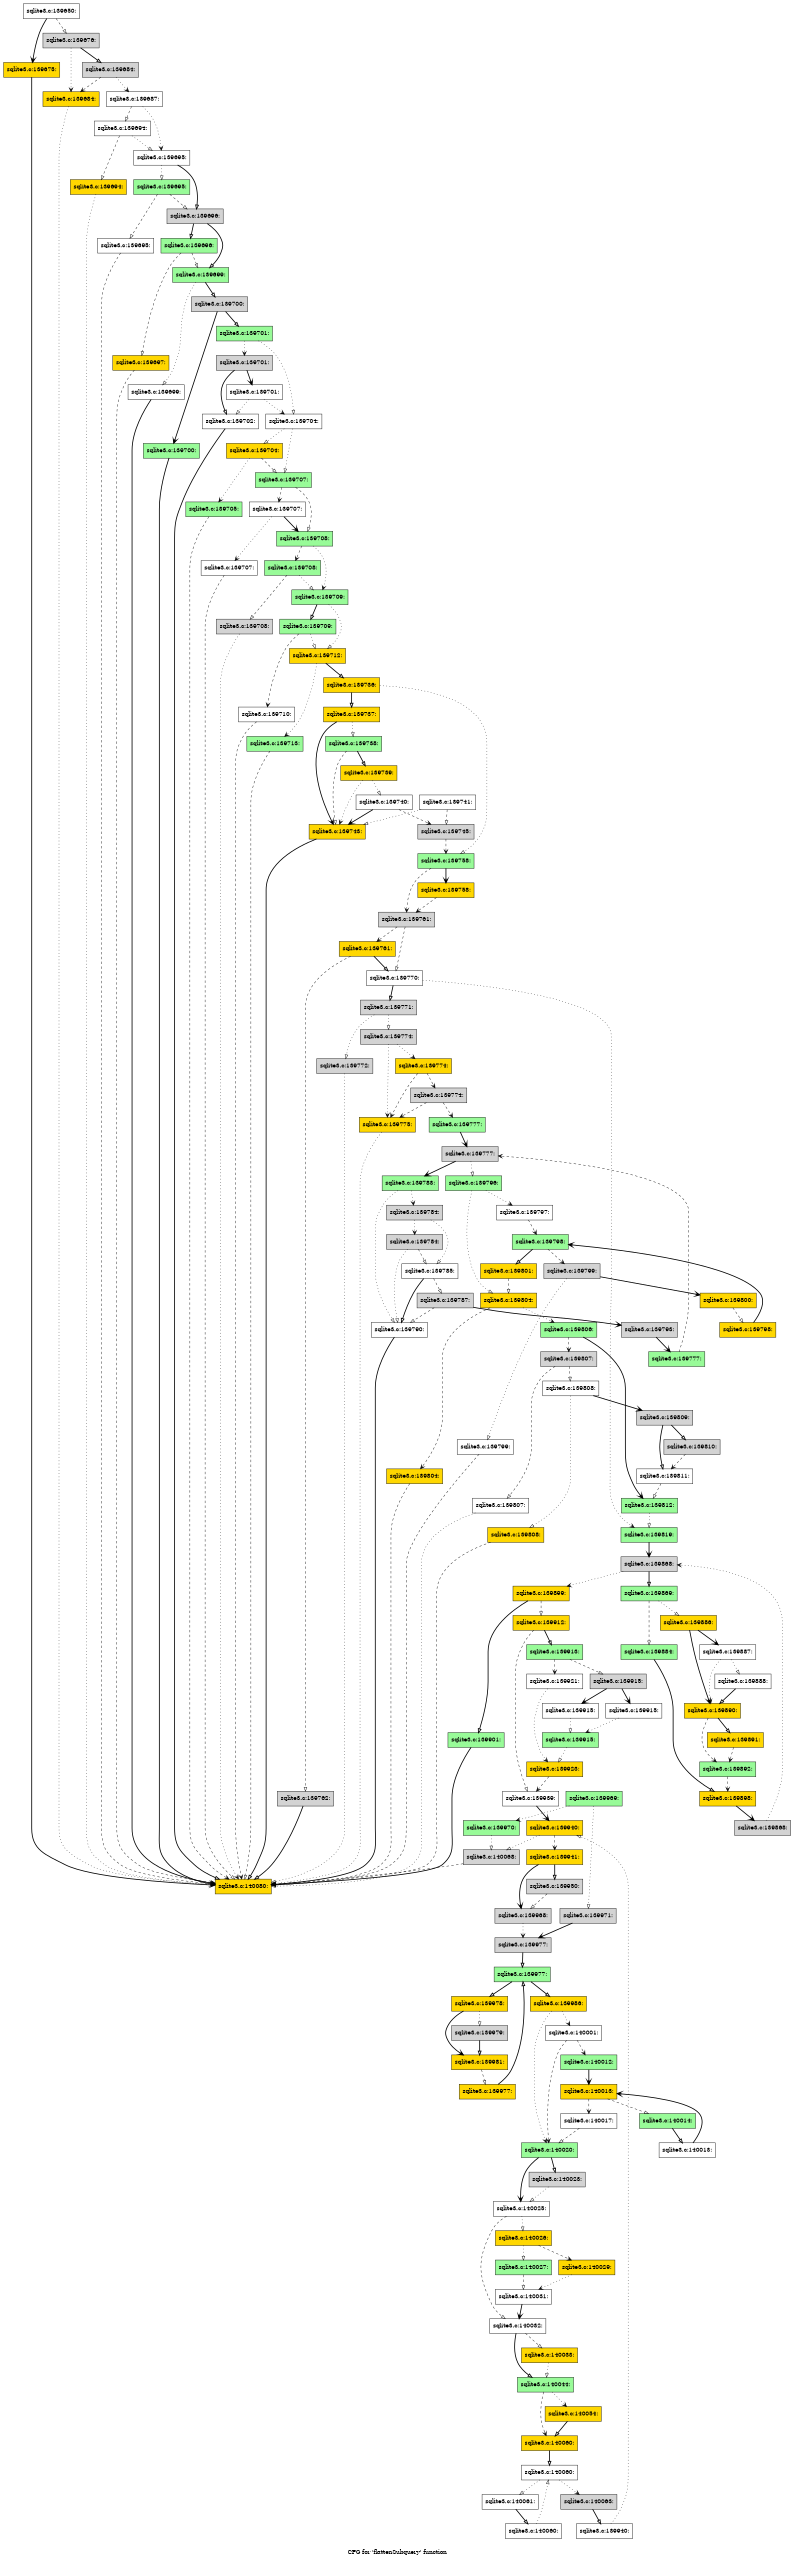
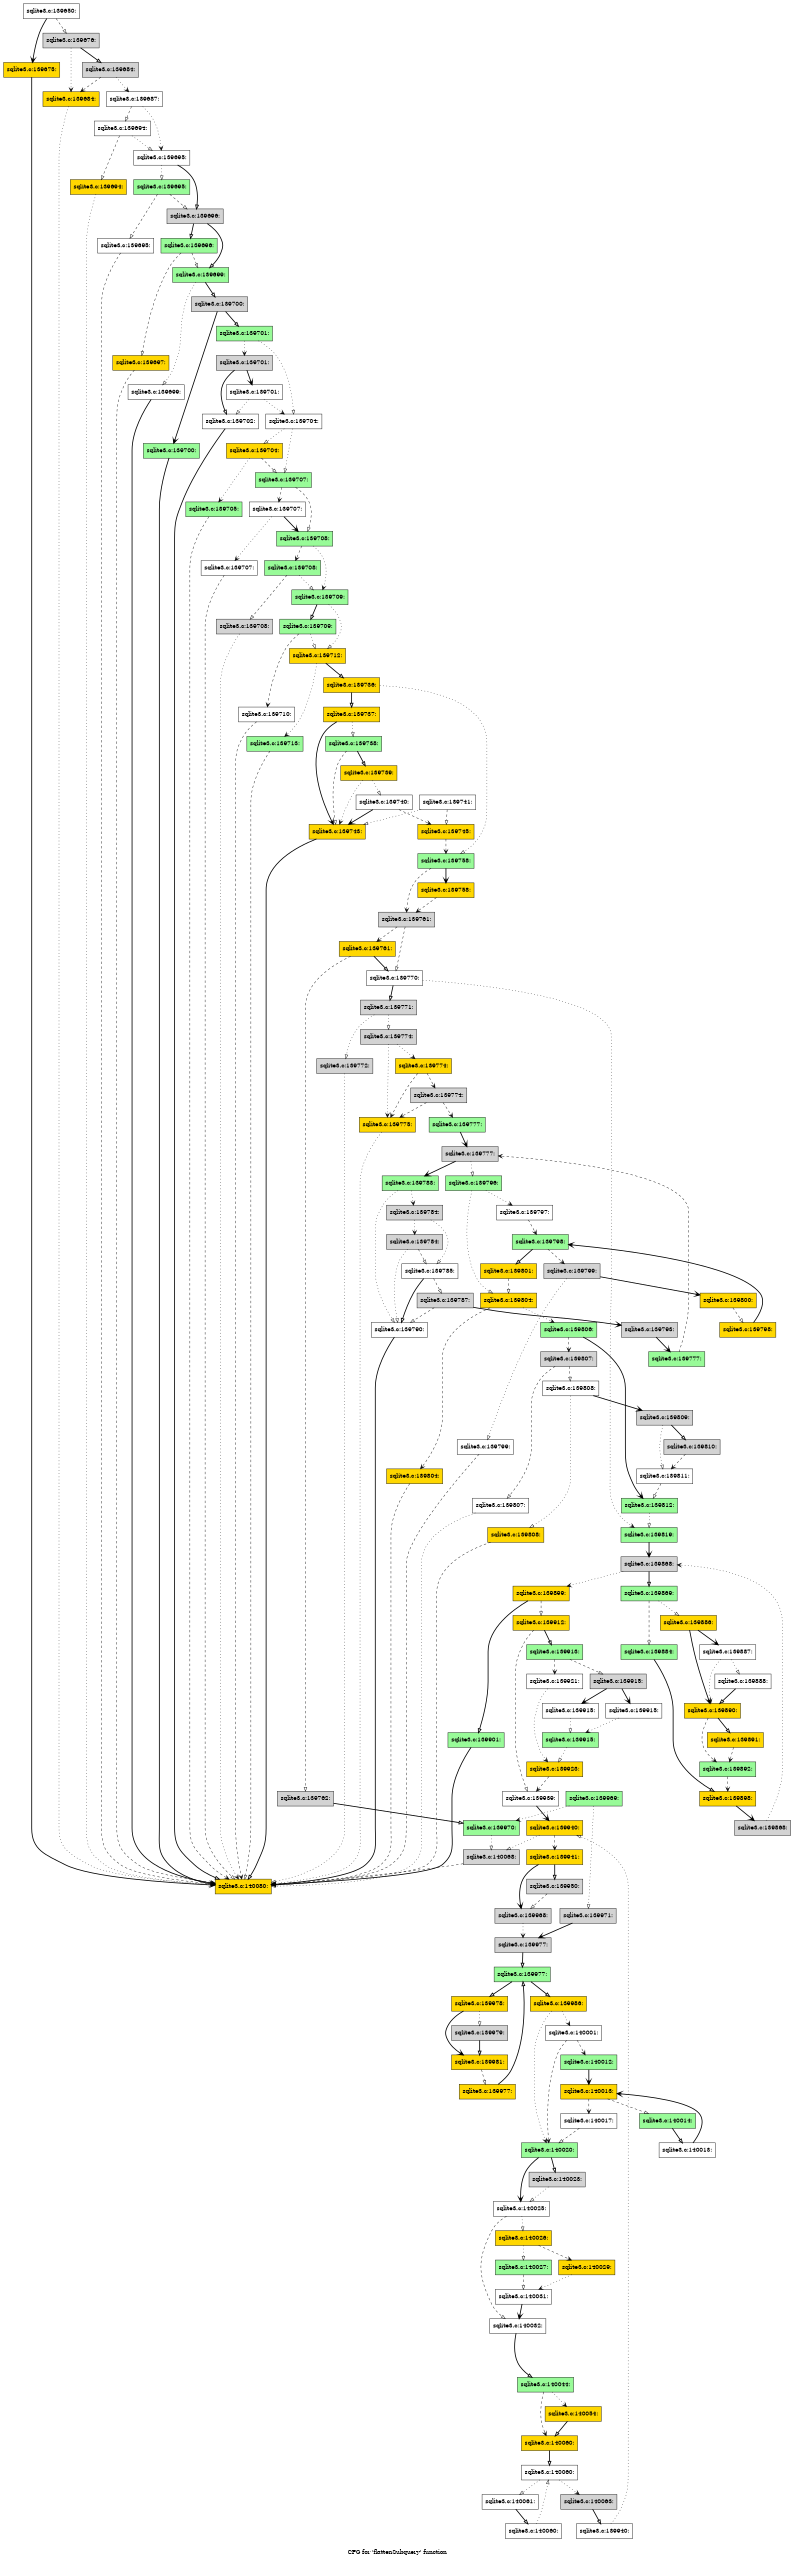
node "sqlite3.c:139745:": fillcolor lightgrey -> gold
edge "sqlite3.c:139809:" -> "sqlite3.c:139811:": style bold -> dotted
edge "sqlite3.c:139762:" -> "sqlite3.c:140080:": now "sqlite3.c:139762:" -> "sqlite3.c:139970:"
node "sqlite3.c:140033:": removed
